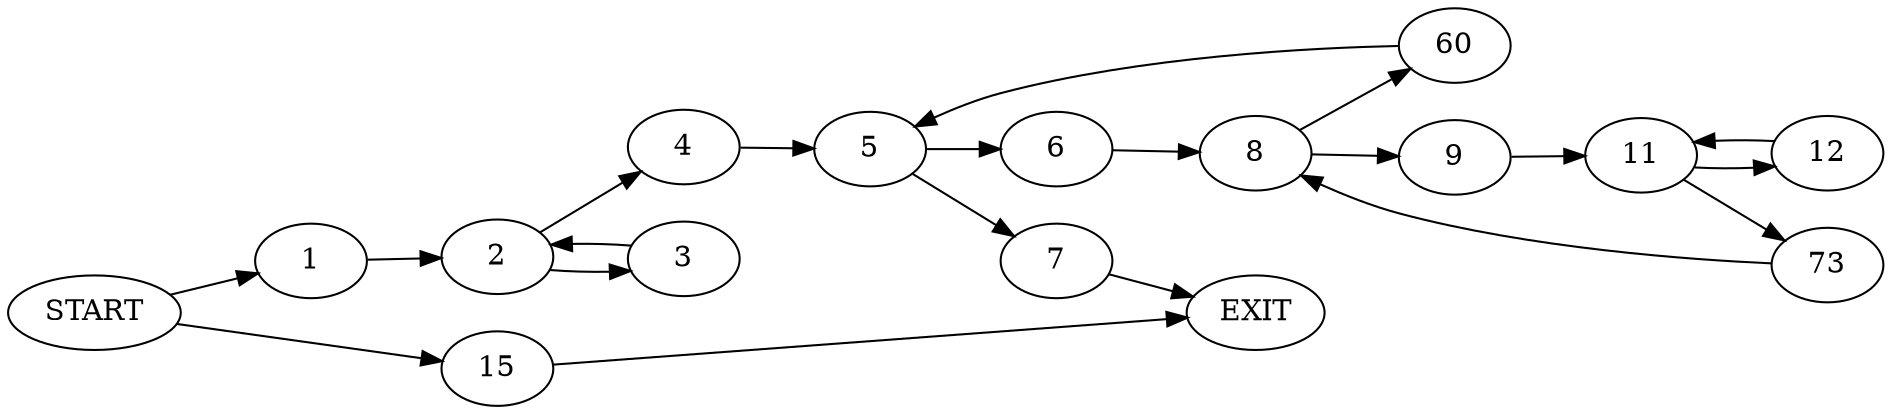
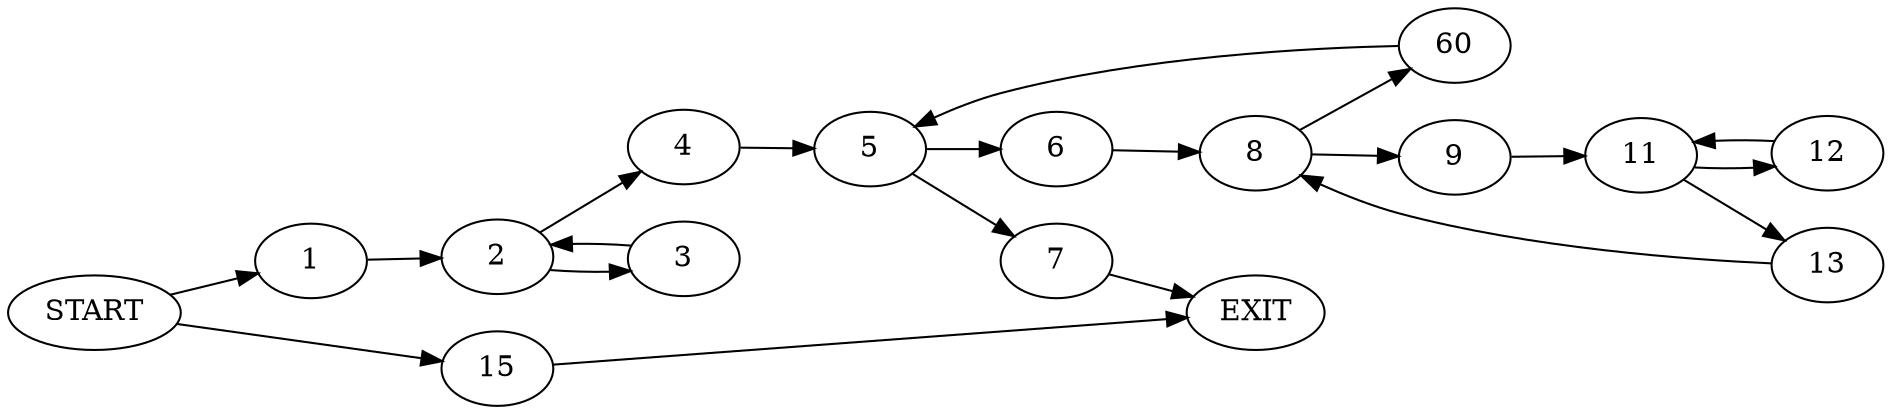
node "73": label "73" -> "13"
